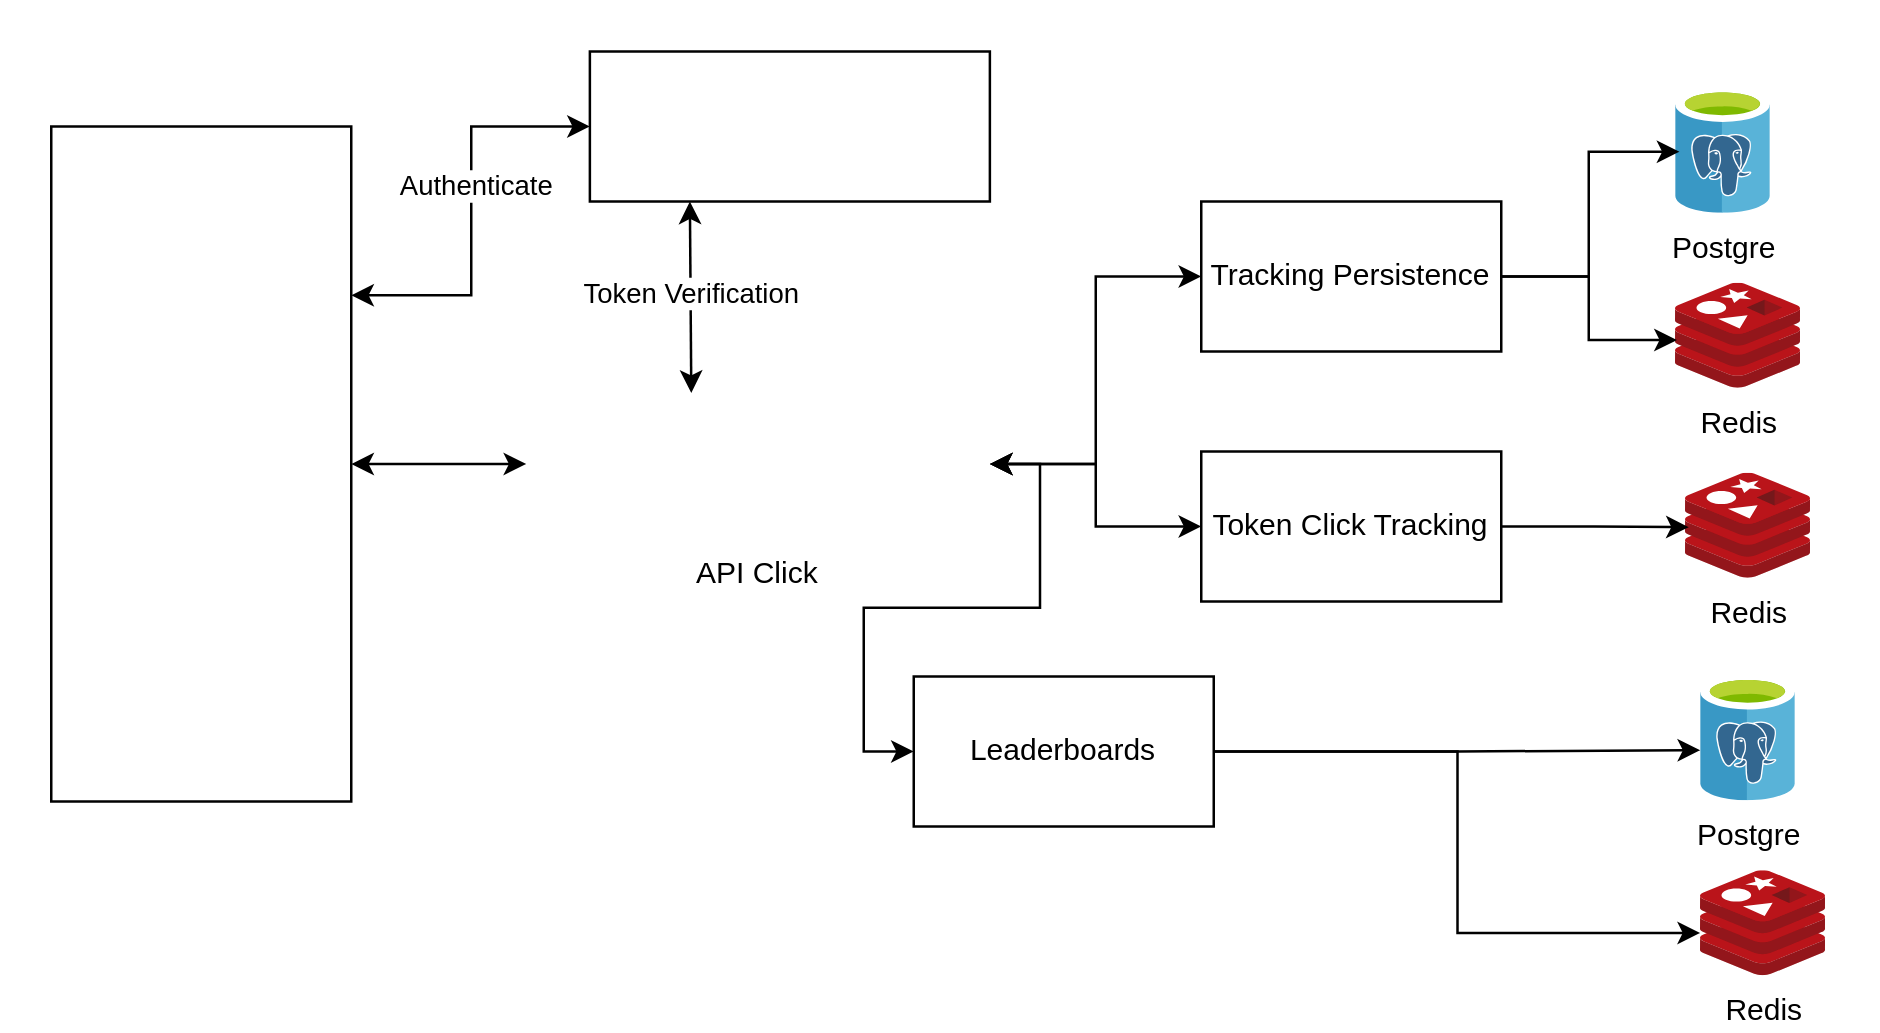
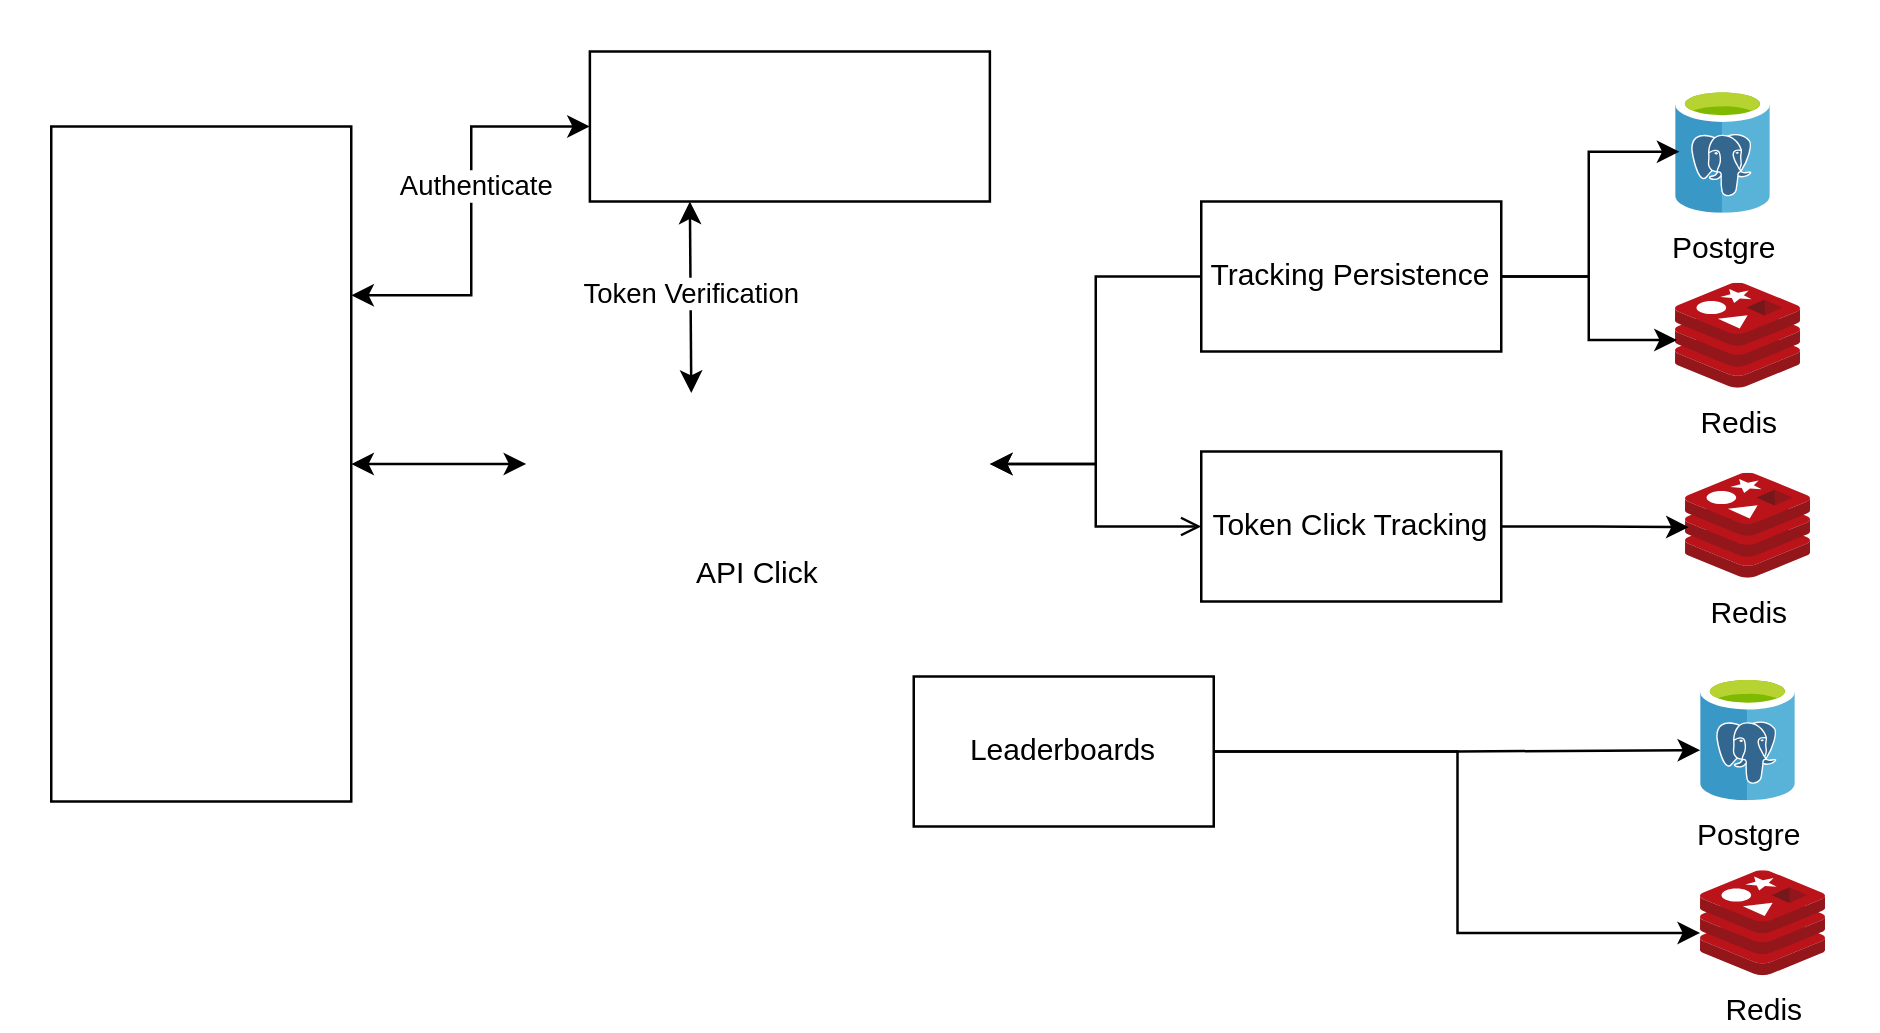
edge "Tracking Persistence" -- "API Click": arrowhead classic -> none
edge "API Click" -- "Token Click Tracking": arrowhead classic -> open
edge "API Click" -- "Leaderboards": removed
